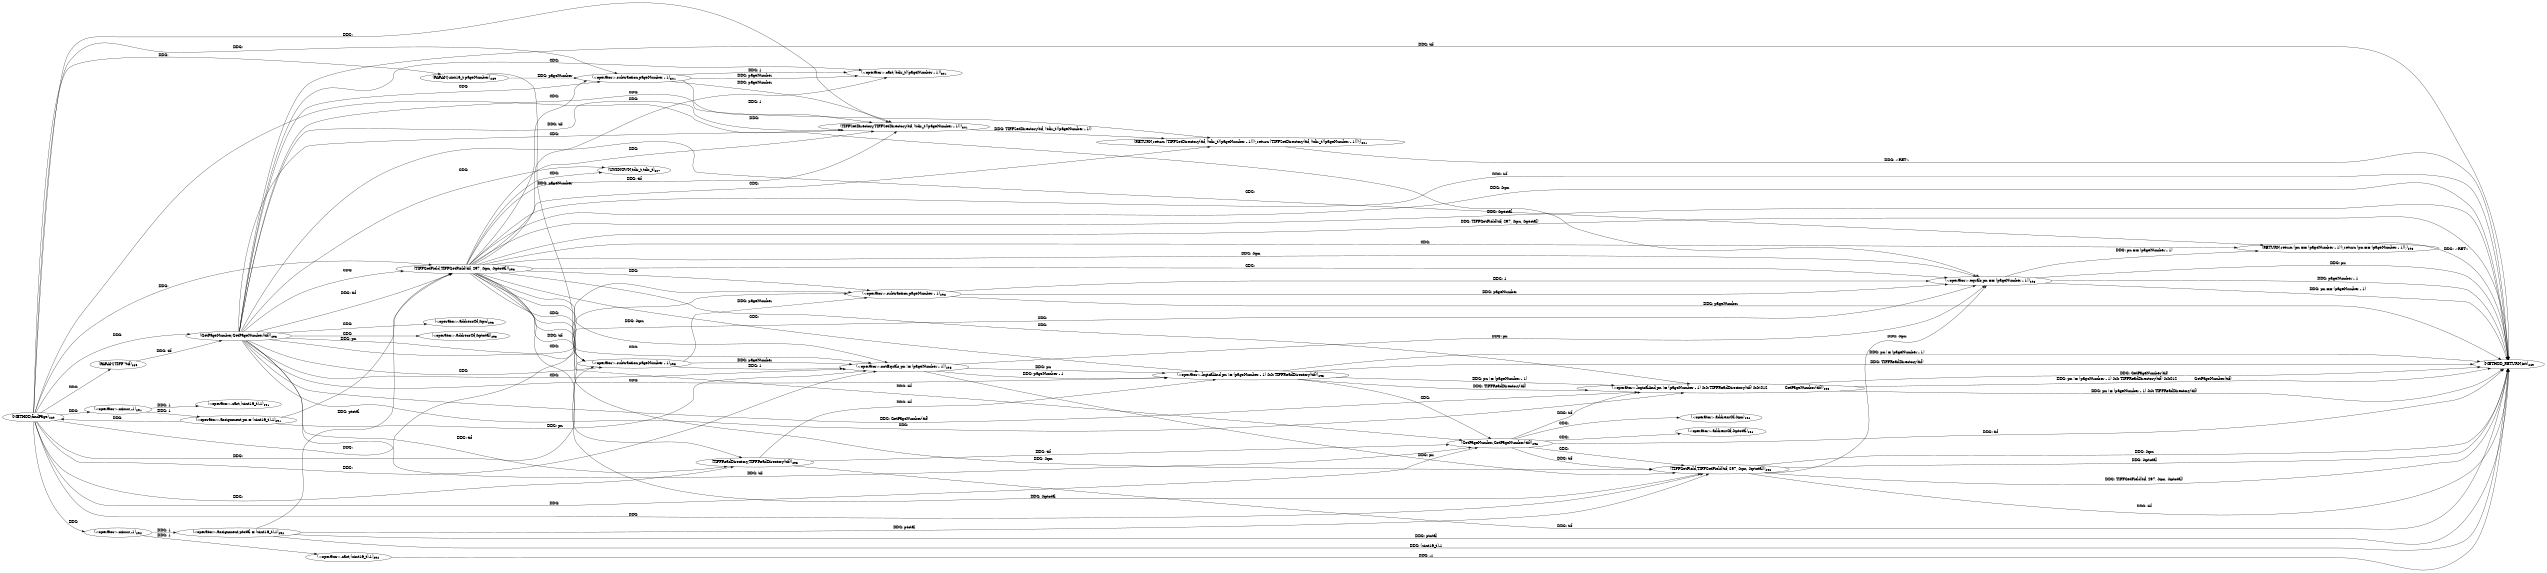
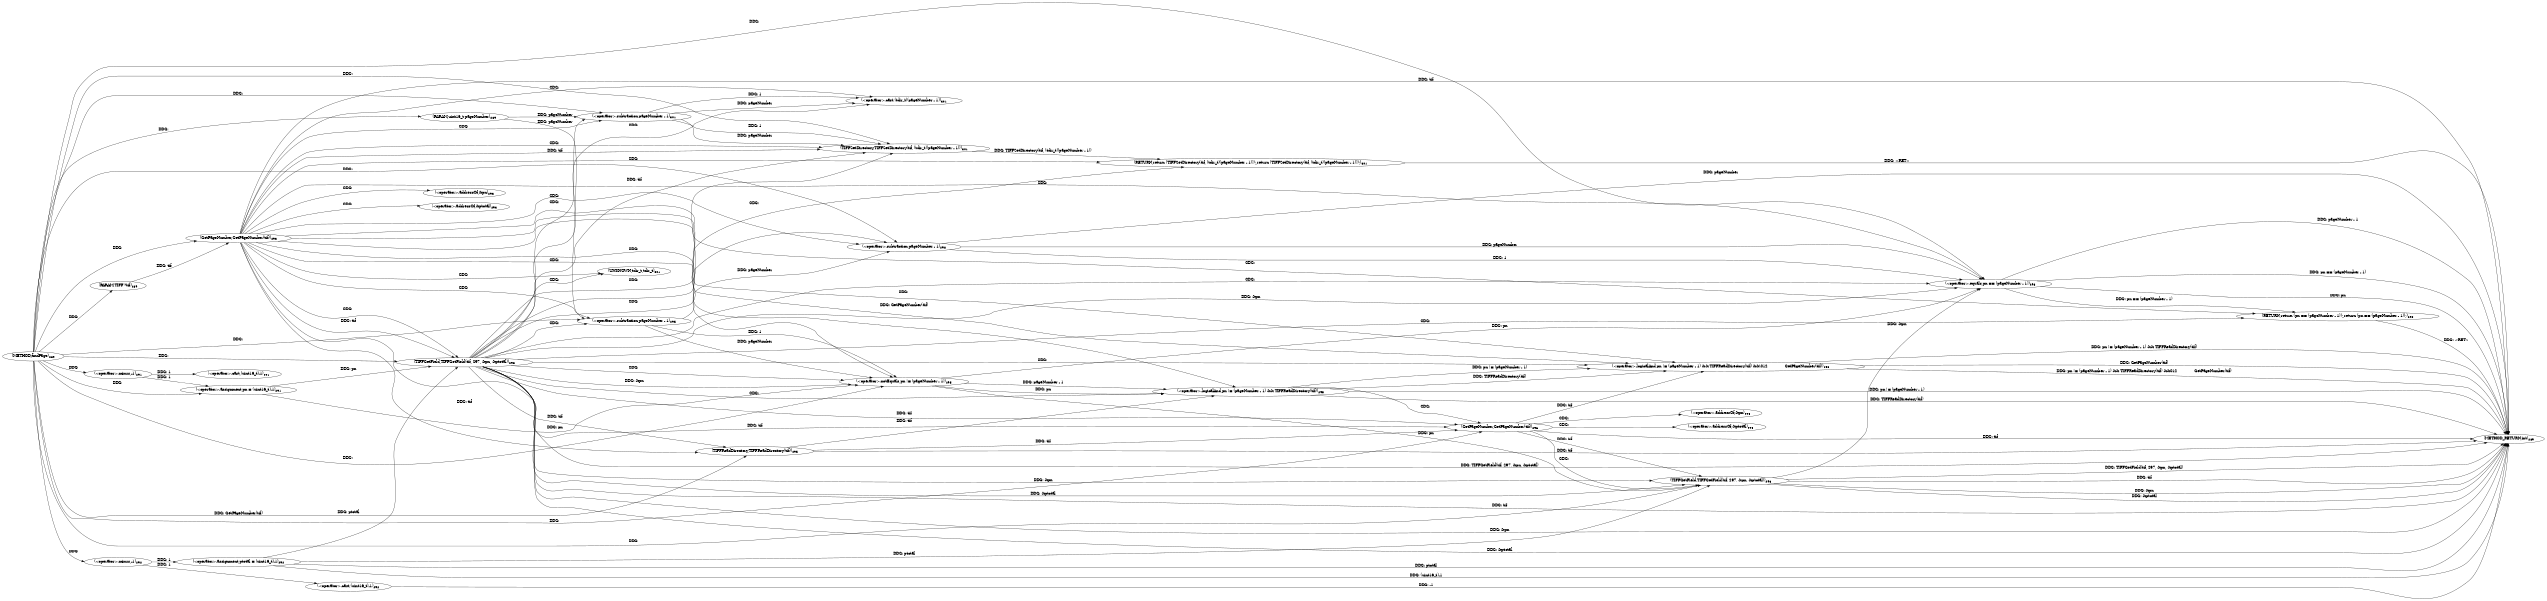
node "(UNKNOWN,tdir_t,tdir_t)": text "307" -> "301"
edge "(<operator>.assignment,pn = (uint16_t)-1)" -> "(METHOD,findPage)": reversed
edge "(METHOD,findPage)" -> "(TIFFReadDirectory,TIFFReadDirectory(tif))": label "DDG: " -> "DDG: GetPageNumber(tif)"
